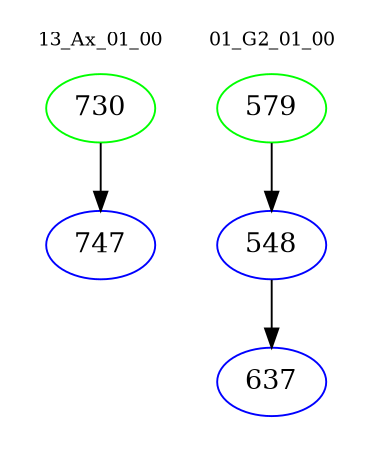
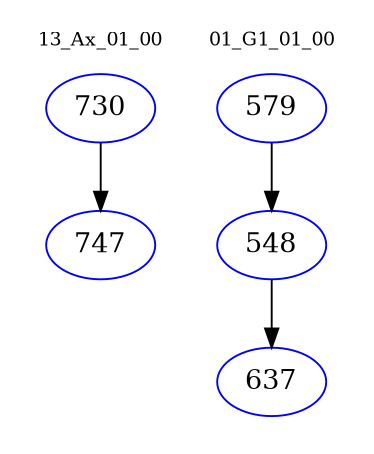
cluster "01_G2_01_00": label "01_G2_01_00" -> "01_G1_01_00"
node "730": color green -> blue
node "579": color green -> blue
